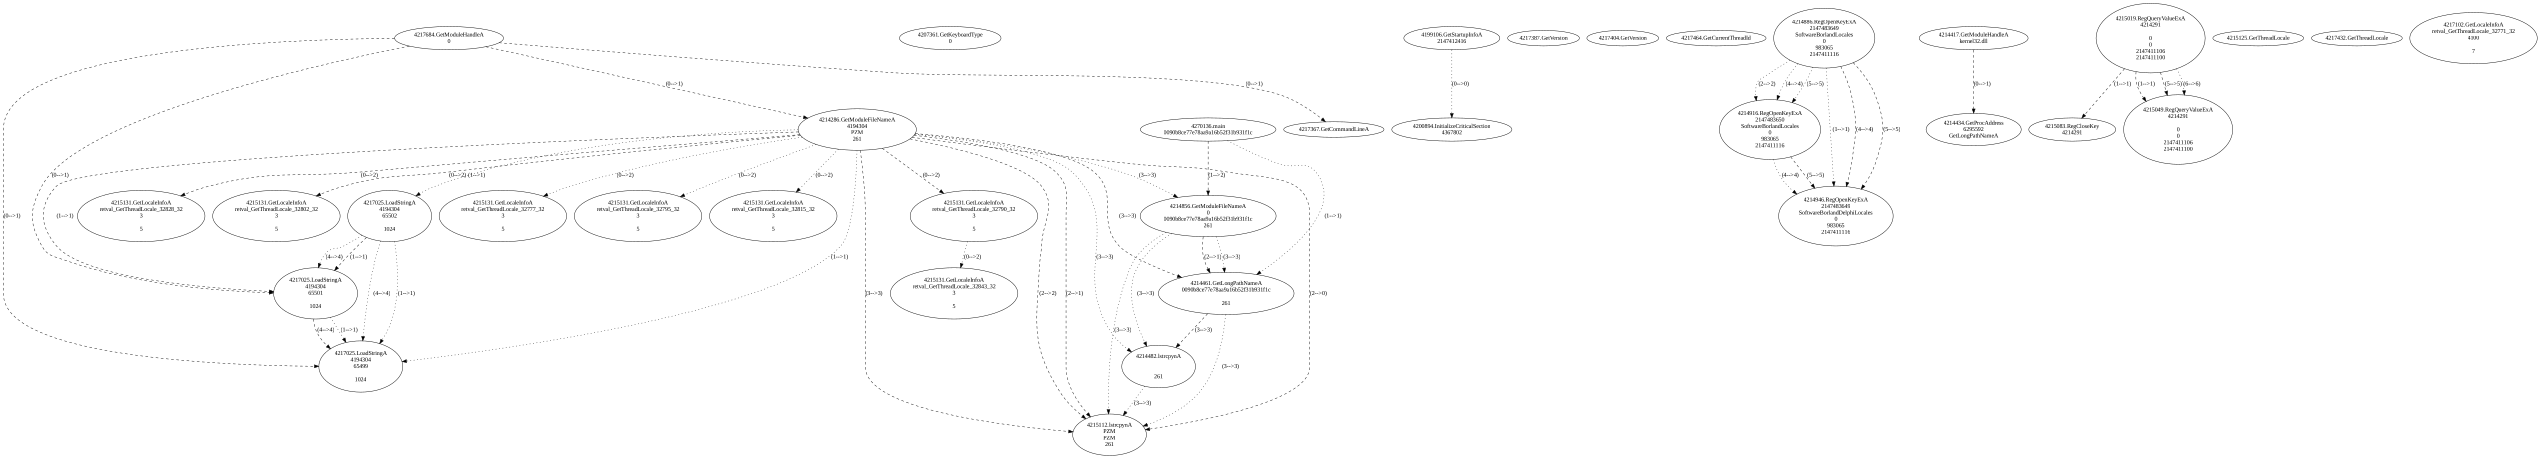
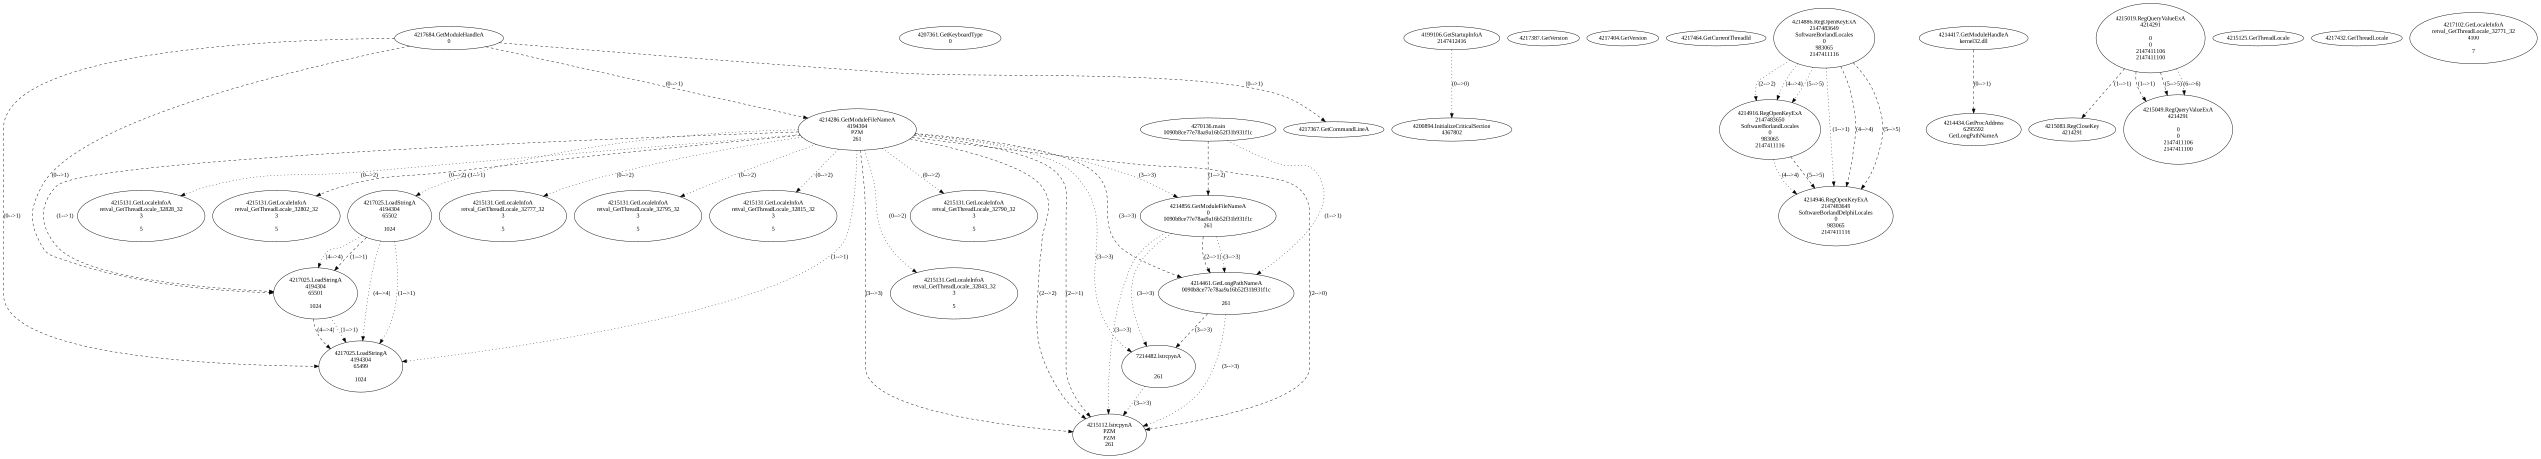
edge "4214286.GetModuleFileNameA 4194304 PZM 261" -> "4215131.GetLocaleInfoA retval_GetThreadLocale_32828_32 3 5": style dashed -> dotted
edge "4214286.GetModuleFileNameA 4194304 PZM 261" -> "4215131.GetLocaleInfoA retval_GetThreadLocale_32790_32 3 5": style dashed -> dotted
edge "4215131.GetLocaleInfoA retval_GetThreadLocale_32790_32 3 5" -> "4215131.GetLocaleInfoA retval_GetThreadLocale_32843_32 3 5": now "4214286.GetModuleFileNameA 4194304 PZM 261" -> "4215131.GetLocaleInfoA retval_GetThreadLocale_32843_32 3 5"
node "4214482.lstrcpynA 261": label "4214482.lstrcpynA 261" -> "7214482.lstrcpynA 261"
